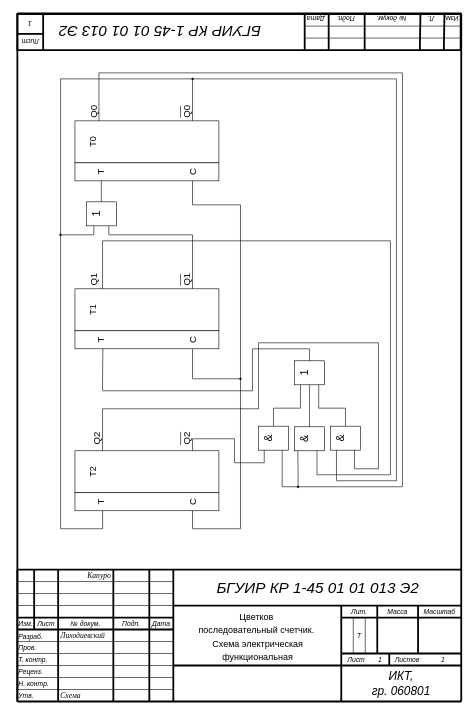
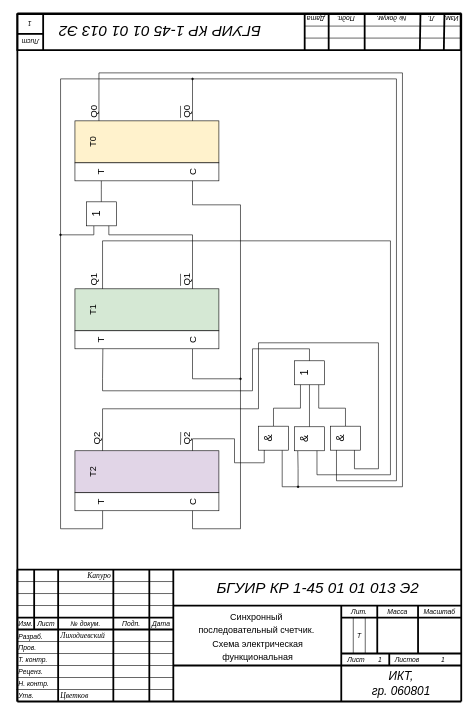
node "T0": fillcolor #ffffff -> #fff2cc
node "T1": fillcolor #ffffff -> #d5e8d4
node "T2": fillcolor #ffffff -> #e1d5e7
node "Цветков последовательный счетчик. Схема электрическая функциональная": label "Цветков последовательный счетчик. Схема электрическая функциональная" -> "Синхронный последовательный счетчик. Схема электрическая функциональная"
node "Схема": label "Схема" -> "Цветков"
